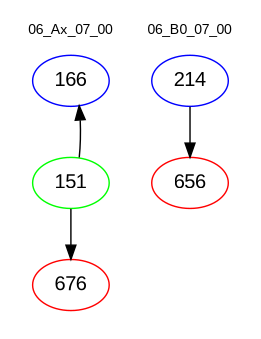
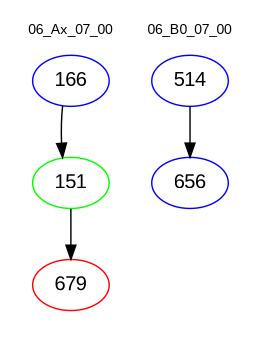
node "214": label "214" -> "514"
edge "151" -> "166": reversed
node "656": color red -> blue
node "676": label "676" -> "679"
